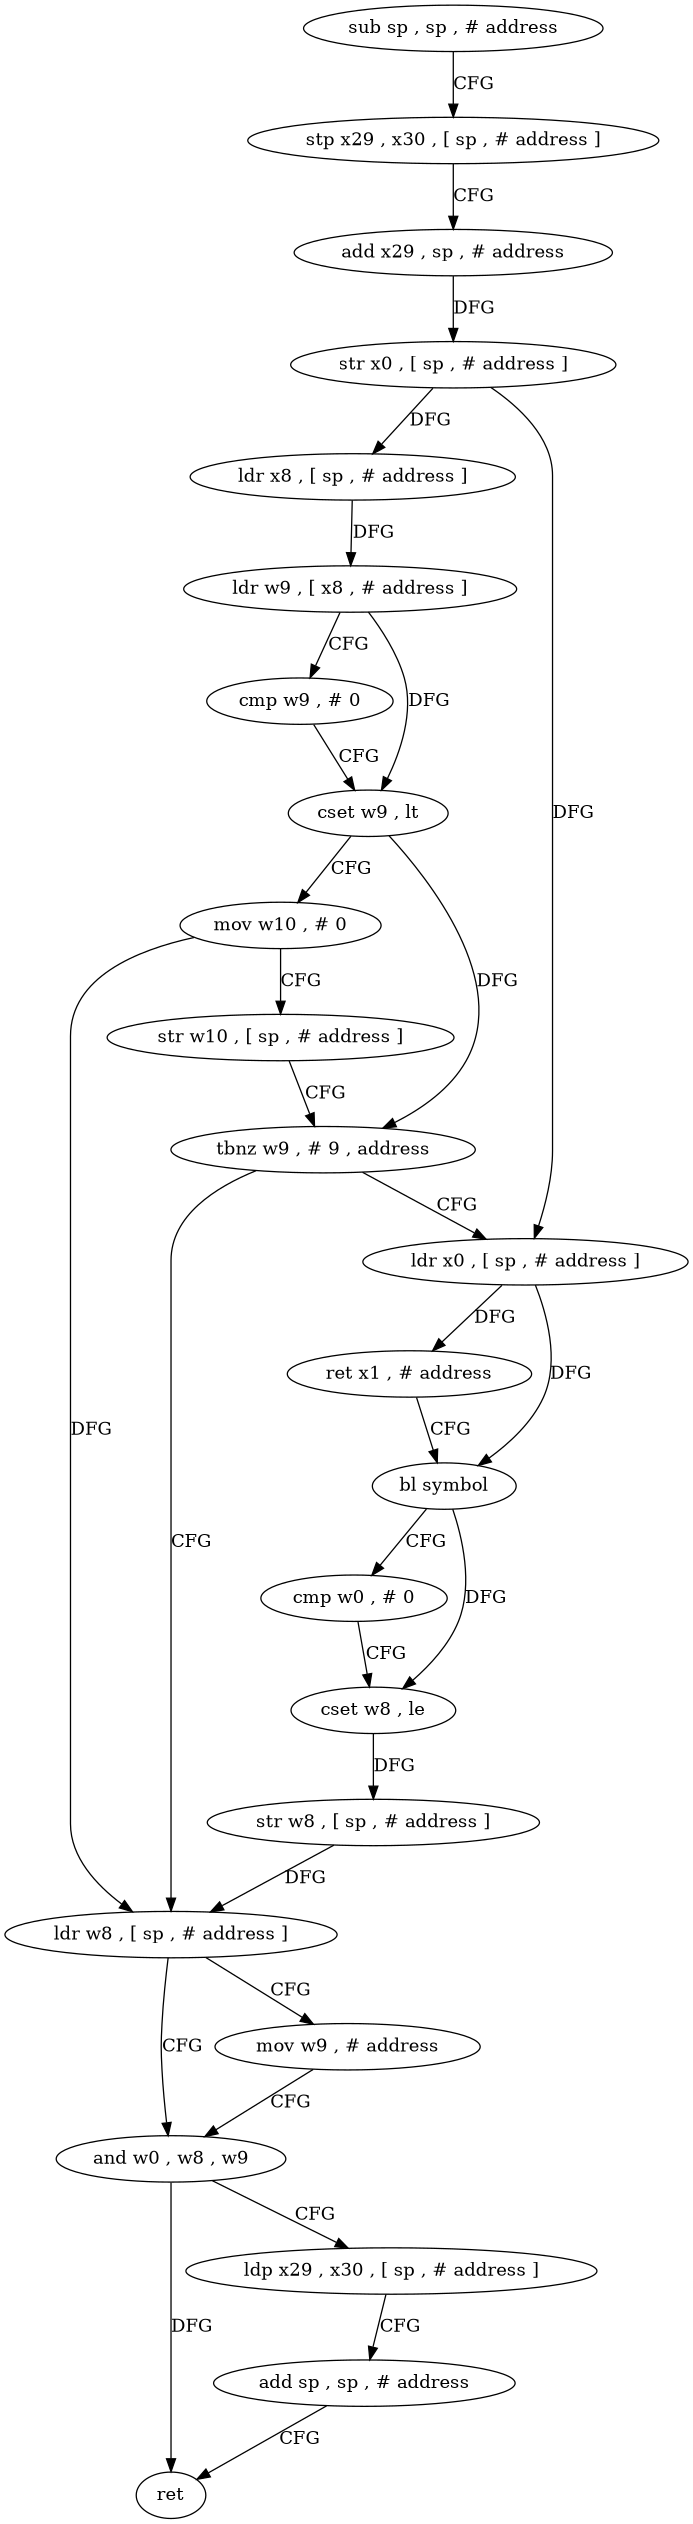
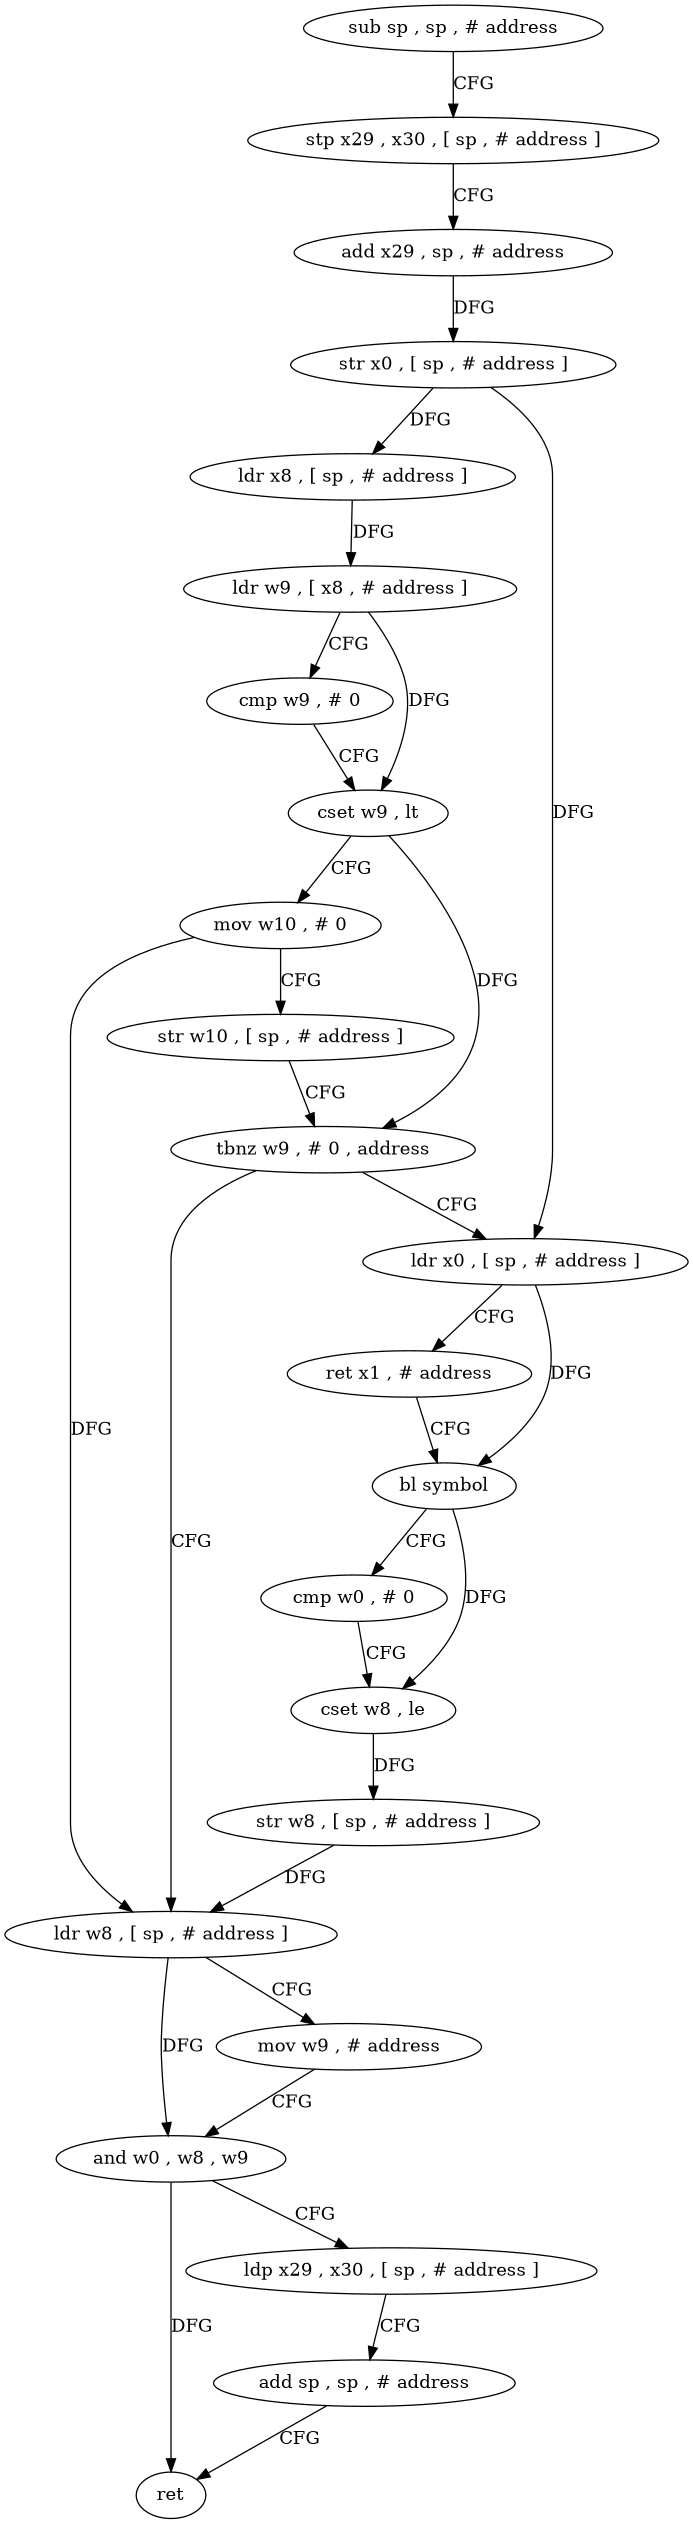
node "tbnz w9 , # 9 , address": label "tbnz w9 , # 9 , address" -> "tbnz w9 , # 0 , address"
edge "ldr x0 , [ sp , # address ]" -> "ret x1 , # address": label "DFG" -> "CFG"
edge "ldr w8 , [ sp , # address ]" -> "and w0 , w8 , w9": label "CFG" -> "DFG"
